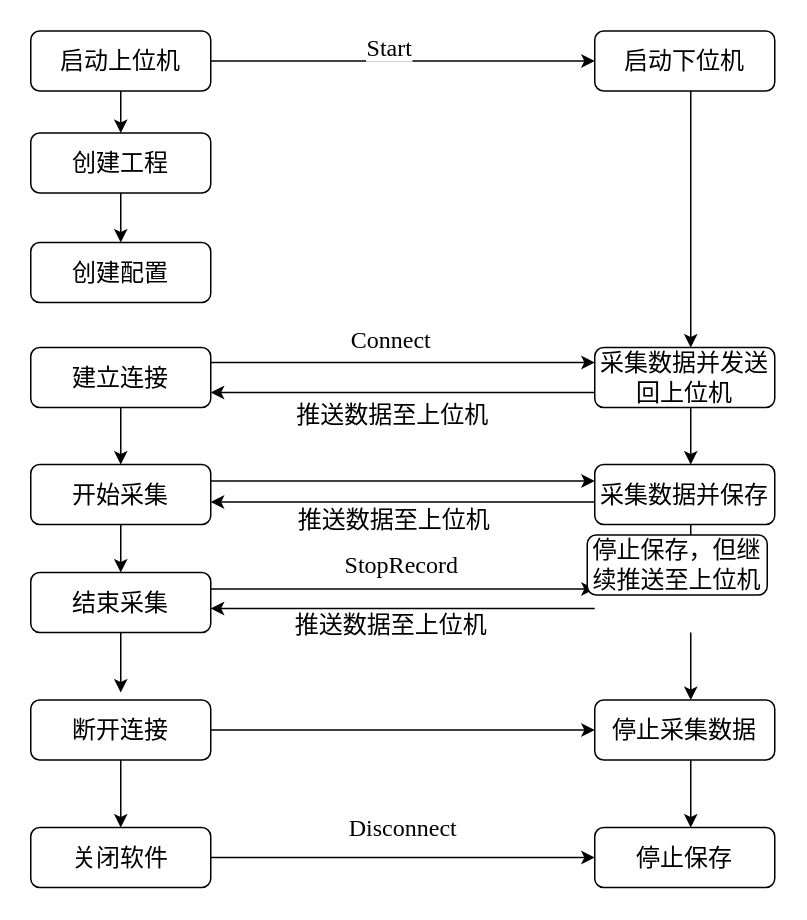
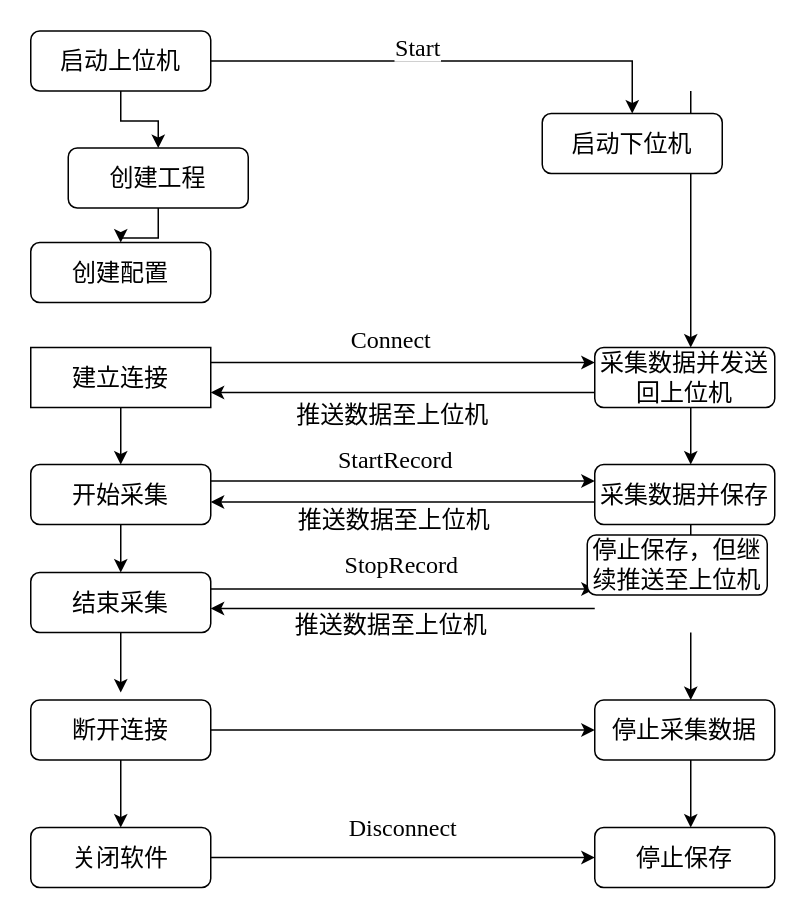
node "启动下位机": moved (685, 61) -> (632, 143)
node "创建工程": moved (121, 163) -> (158, 178)
node "建立连接": shape rounded rectangle -> rectangle
node "StartRecord": added
